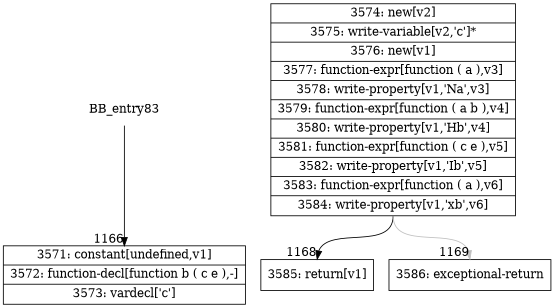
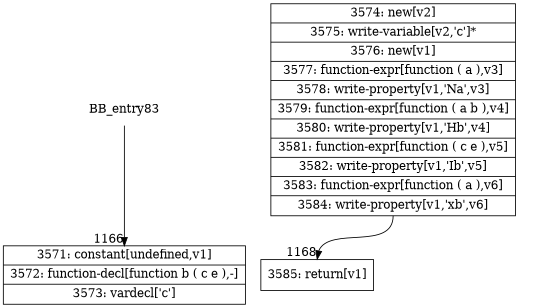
node "3586: exceptional-return": removed
